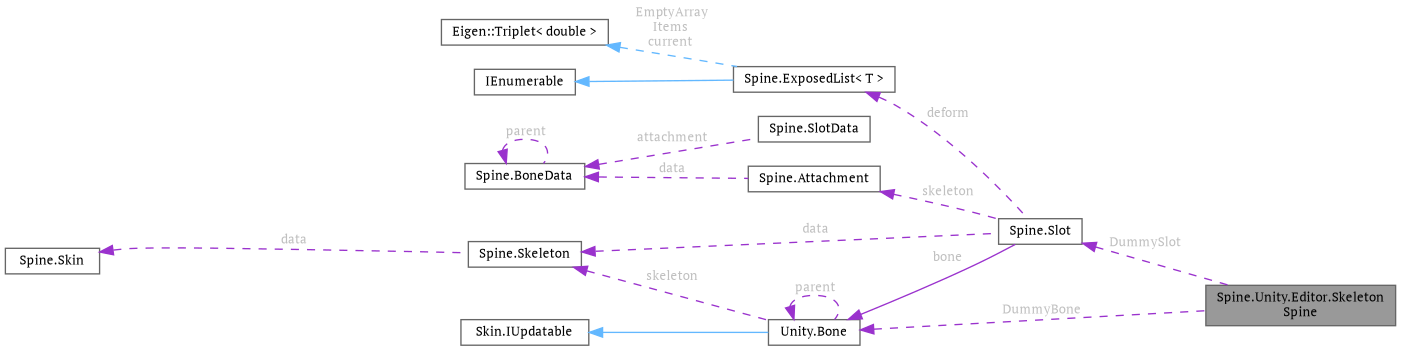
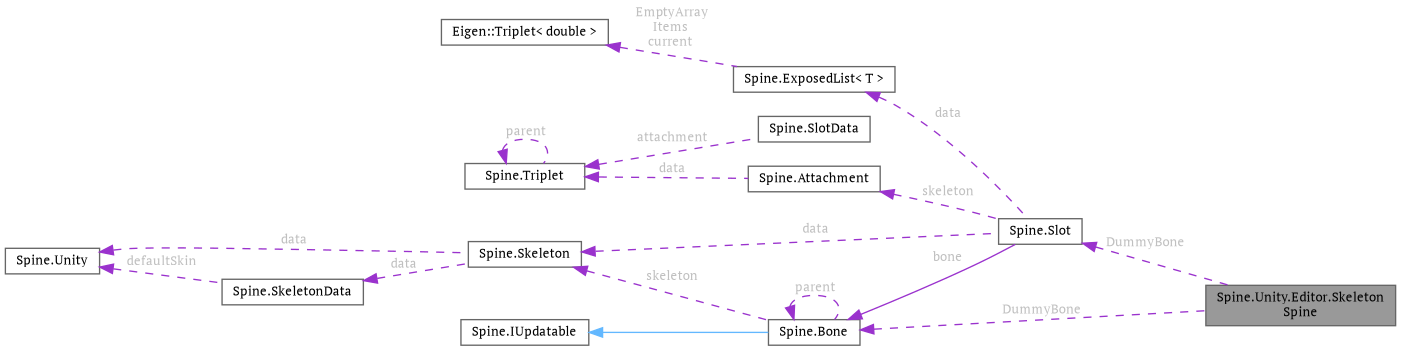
edge "Spine.ExposedList< T >" -> "Eigen::Triplet< double >": color steelblue1 -> darkorchid3
node "IEnumerable": removed
edge "Spine.Slot" -> "Spine.ExposedList< T >": label " deform" -> " data"
node "Spine.BoneData": label "Spine.BoneData" -> "Spine.Triplet"
edge "Spine.Unity.Editor.Skeleton Spine" -> "Spine.Slot": label " DummySlot" -> " DummyBone"
node "Spine.Skin": label "Spine.Skin" -> "Spine.Unity"
node "Spine.SkeletonData": added
node "Skin.IUpdatable": label "Skin.IUpdatable" -> "Spine.IUpdatable"
node "Unity.Bone": label "Unity.Bone" -> "Spine.Bone"
